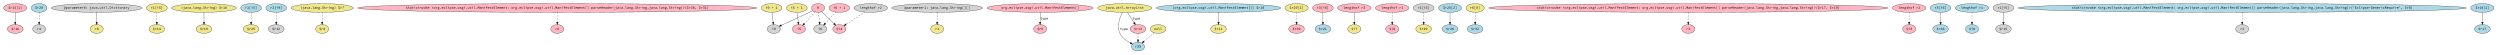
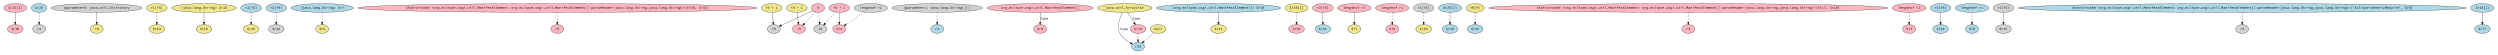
node "(java.lang.String) $r7": fillcolor khaki -> lightblue
edge "0" -> "$i4": now "i6 + 1" -> "$i4"
node "r1": fillcolor khaki -> lightblue
